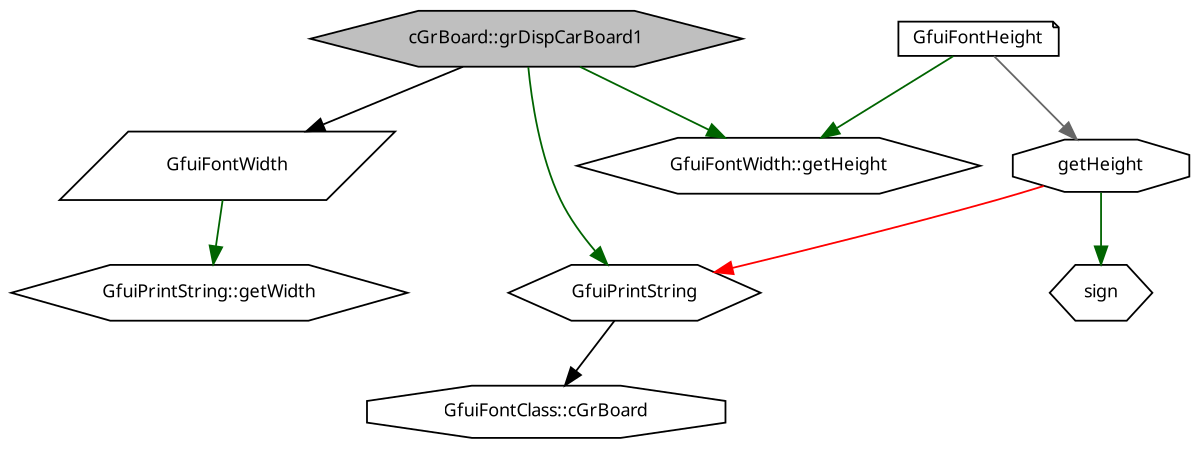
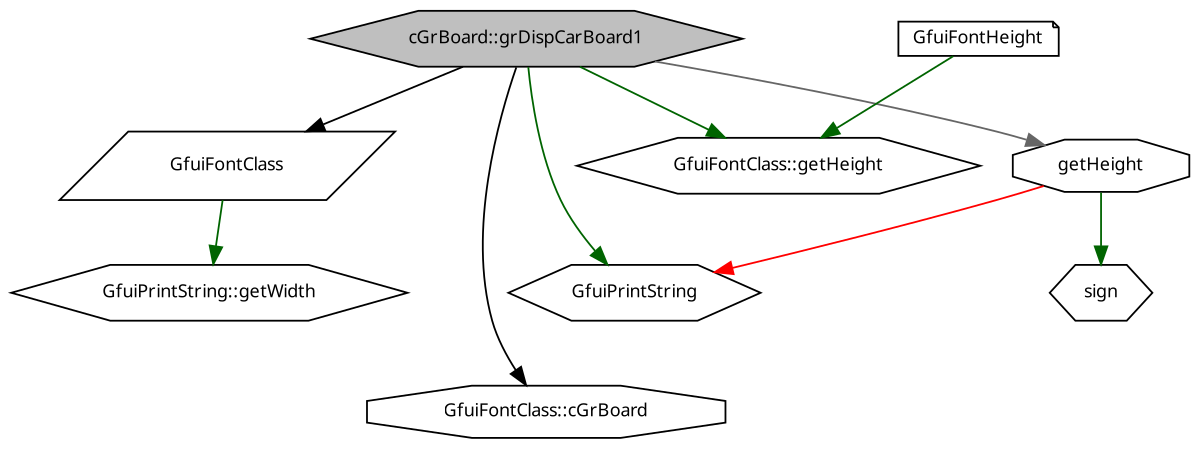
edge "GfuiFontHeight" -> "getHeight": now "cGrBoard::grDispCarBoard1" -> "getHeight"
node "GfuiFontWidth": label "GfuiFontWidth" -> "GfuiFontClass"
node "GfuiFontWidth::getHeight": label "GfuiFontWidth::getHeight" -> "GfuiFontClass::getHeight"
edge "GfuiPrintString" -> "GfuiFontClass::cGrBoard": now "cGrBoard::grDispCarBoard1" -> "GfuiFontClass::cGrBoard"
